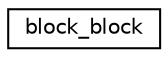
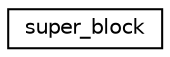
node "block_block": label "block_block" -> "super_block"
